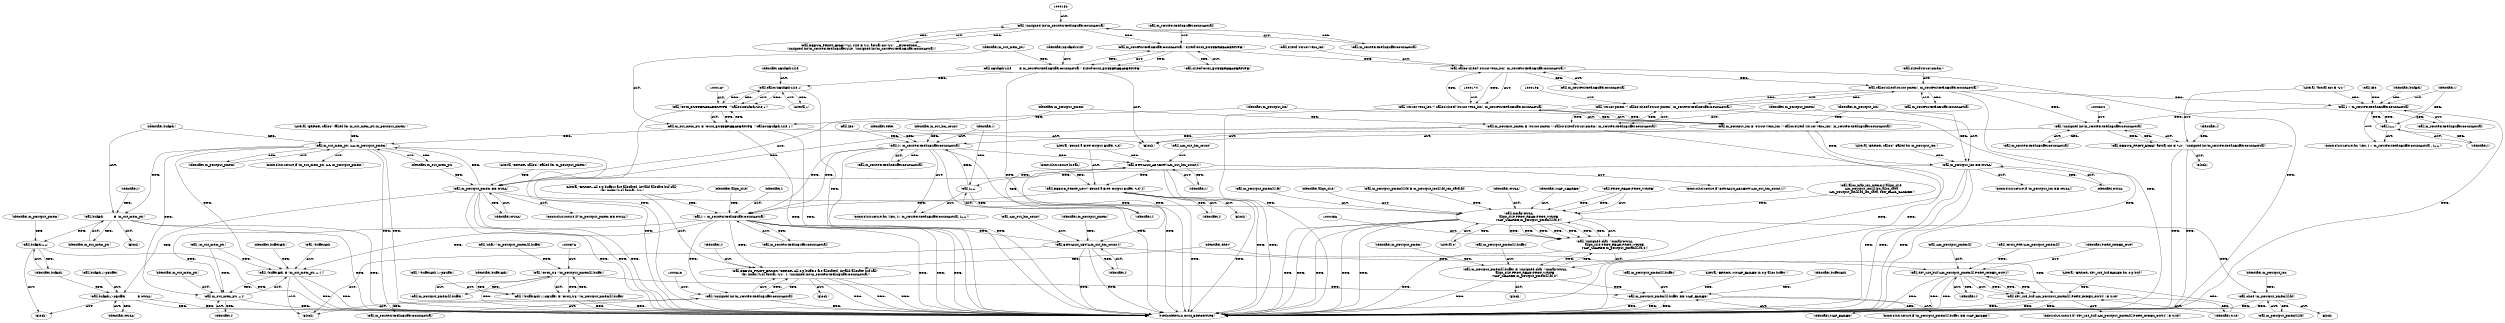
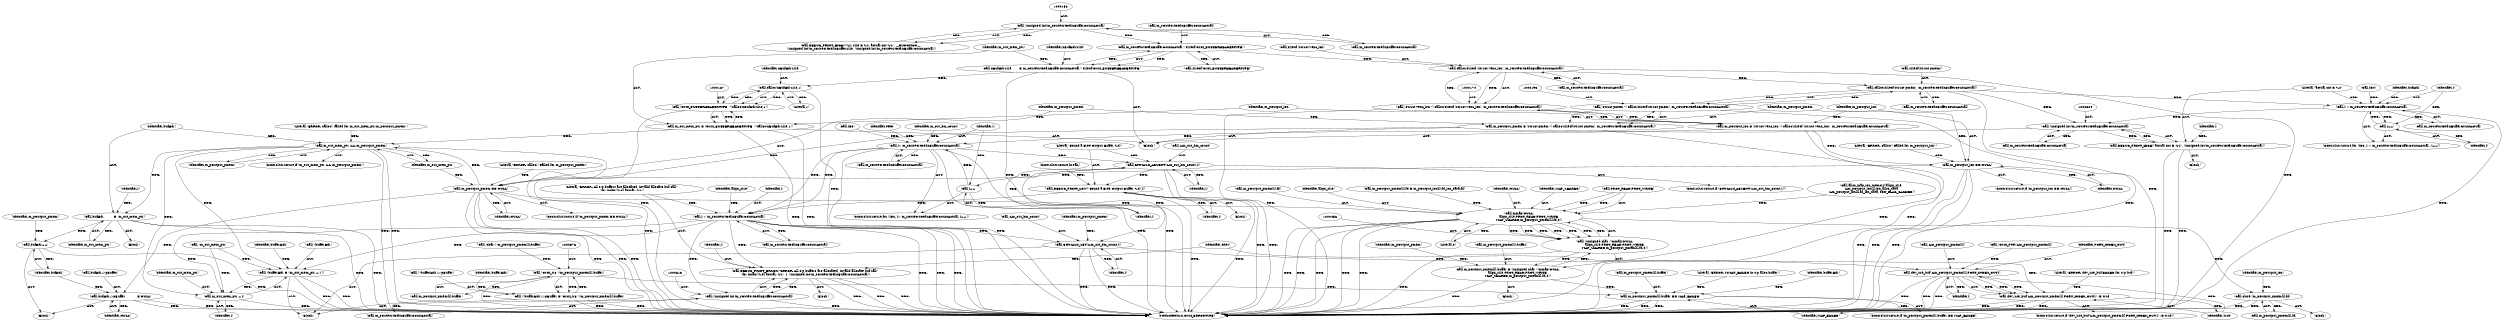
edge "(Call,m_pOutput_pmem == NULL)" -> "(Call,bufHdr->pBuffer            = NULL)": label "CFG: " -> "DDG: "
